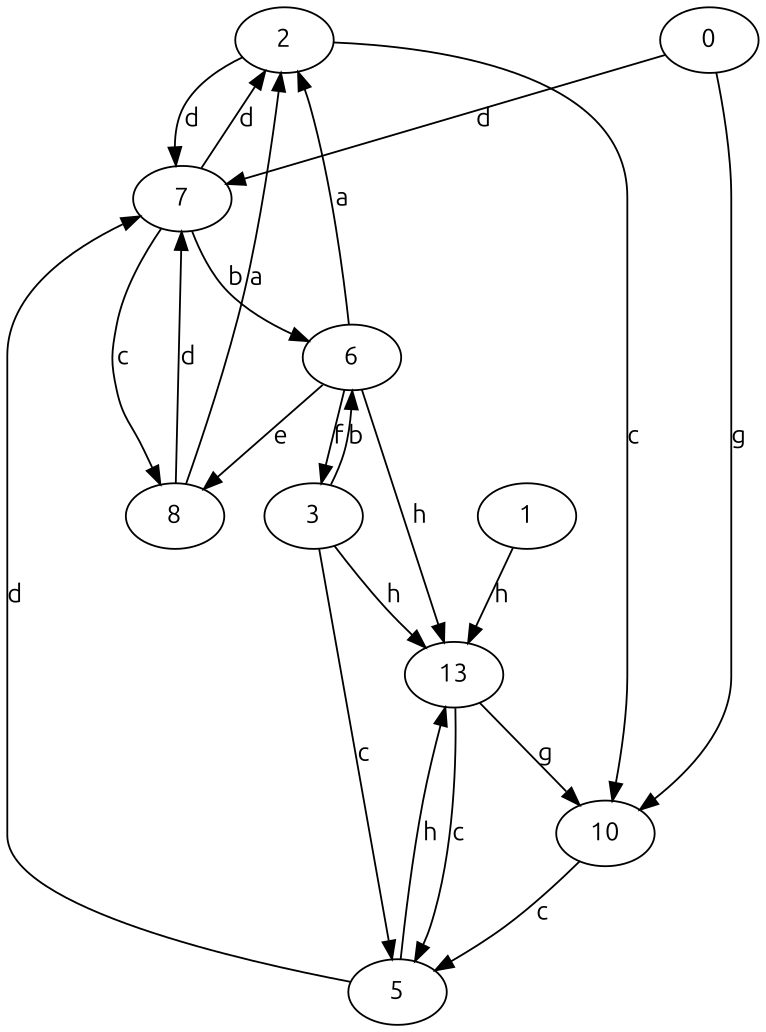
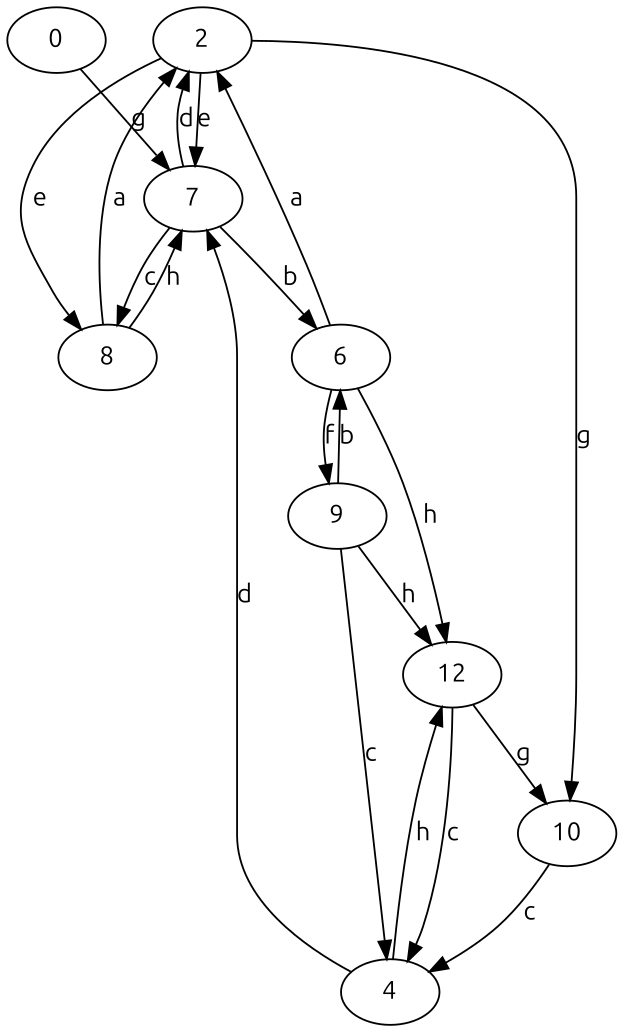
edge "2" -> "7": label "d" -> "e"
edge "0" -> "7": label "d" -> "g"
edge "8" -> "7": label "d" -> "h"
edge "6" -> "8": now "2" -> "8"
edge "2" -> "10": label "c" -> "g"
edge "0" -> "10": removed, label "g"
node "3": label "3" -> "9"
node "1": removed
node "13": label "13" -> "12"
node "5": label "5" -> "4"
